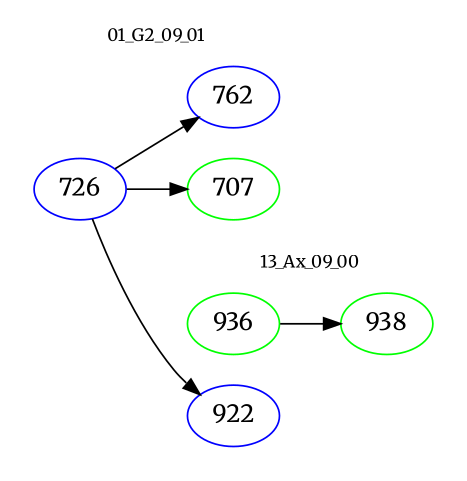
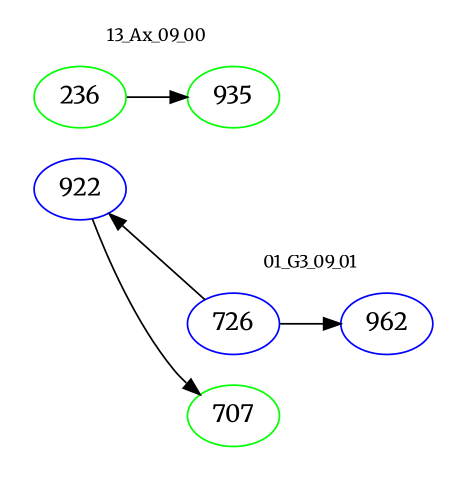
cluster "01_G2_09_01": label "01_G2_09_01" -> "01_G3_09_01"
node "762": label "762" -> "962"
edge "726" -> "707": now "922" -> "707"
node "936": label "936" -> "236"
node "938": label "938" -> "935"
